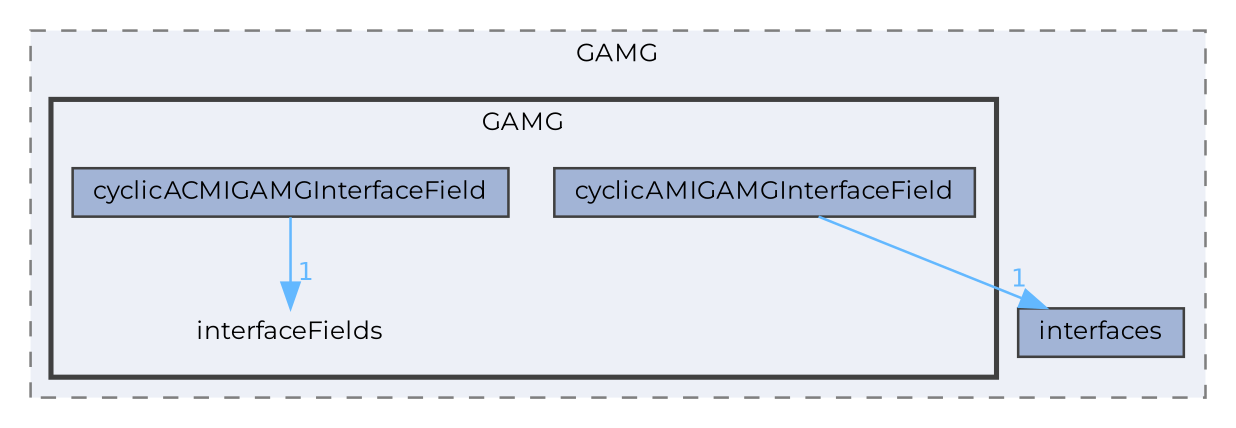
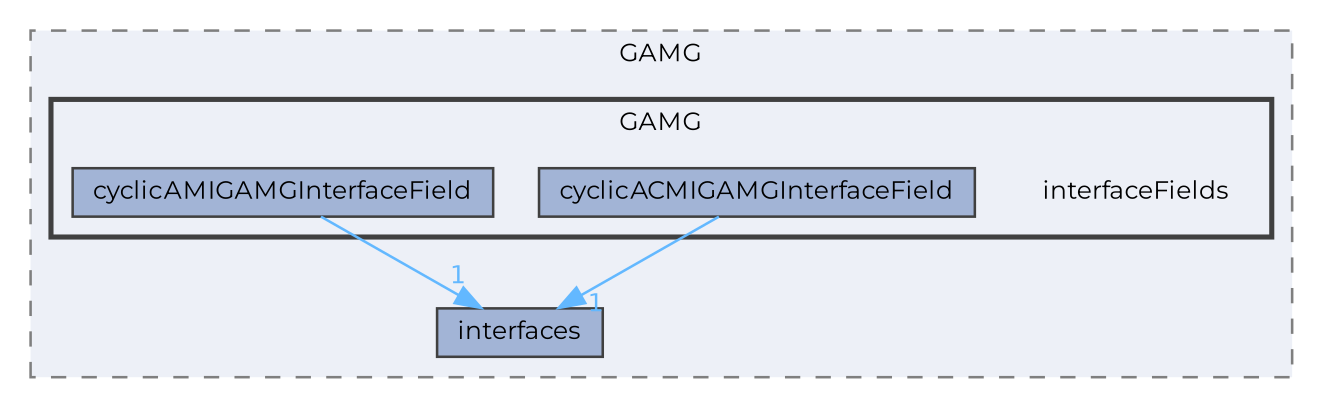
edge "cyclicACMIGAMGInterfaceField" -> "interfaceFields": now "cyclicACMIGAMGInterfaceField" -> "interfaces"
